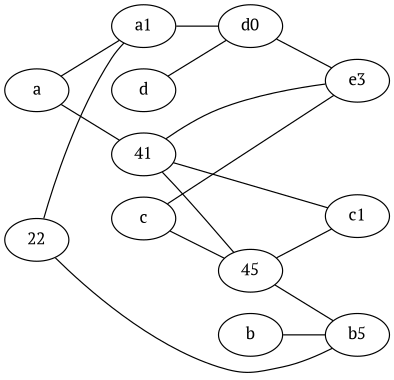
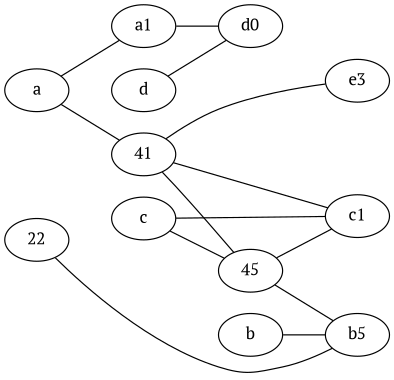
edge "d0" -- "e3": removed
edge "a1" -- "22": removed
edge "e3" -- "c": now "c1" -- "c"
